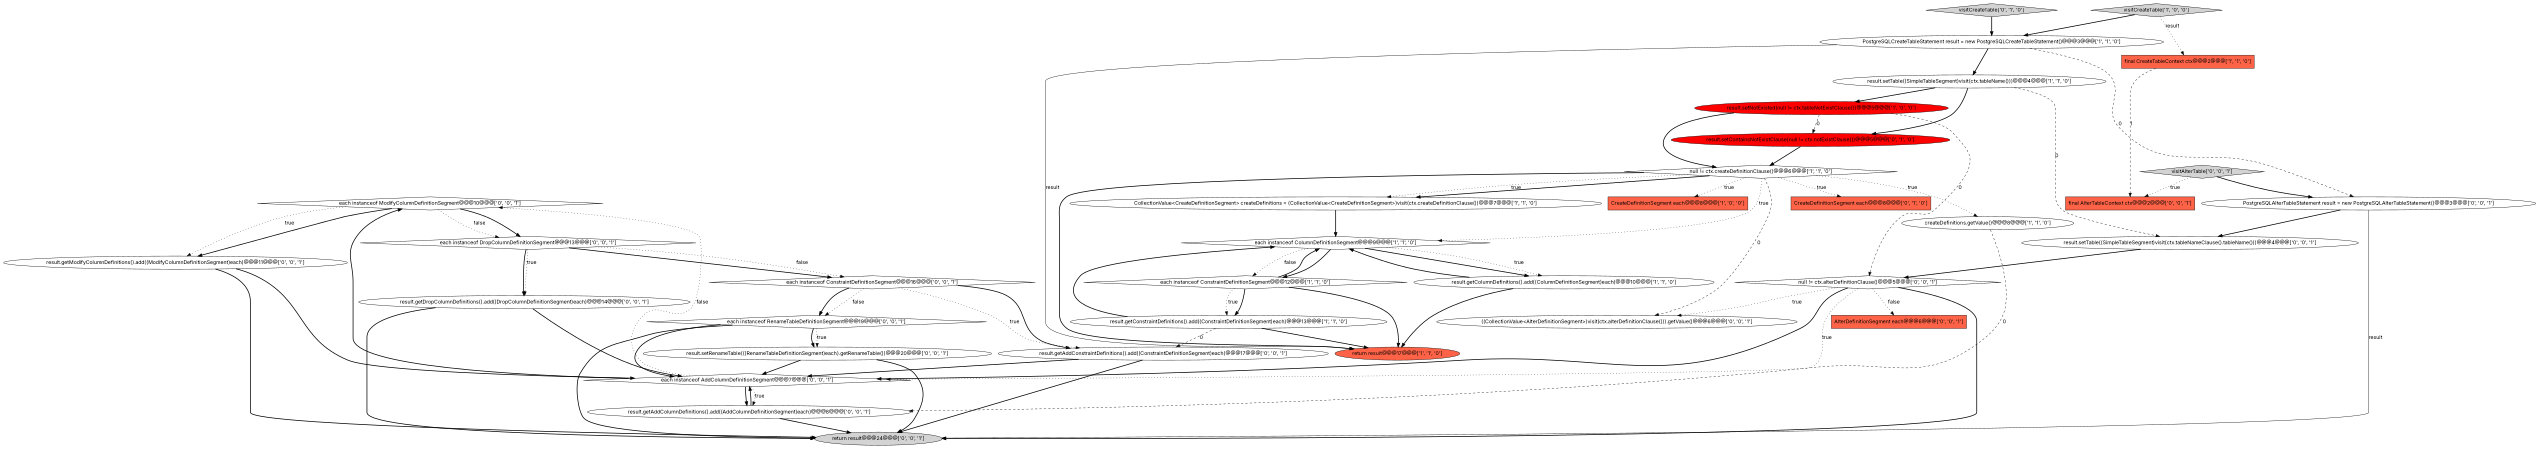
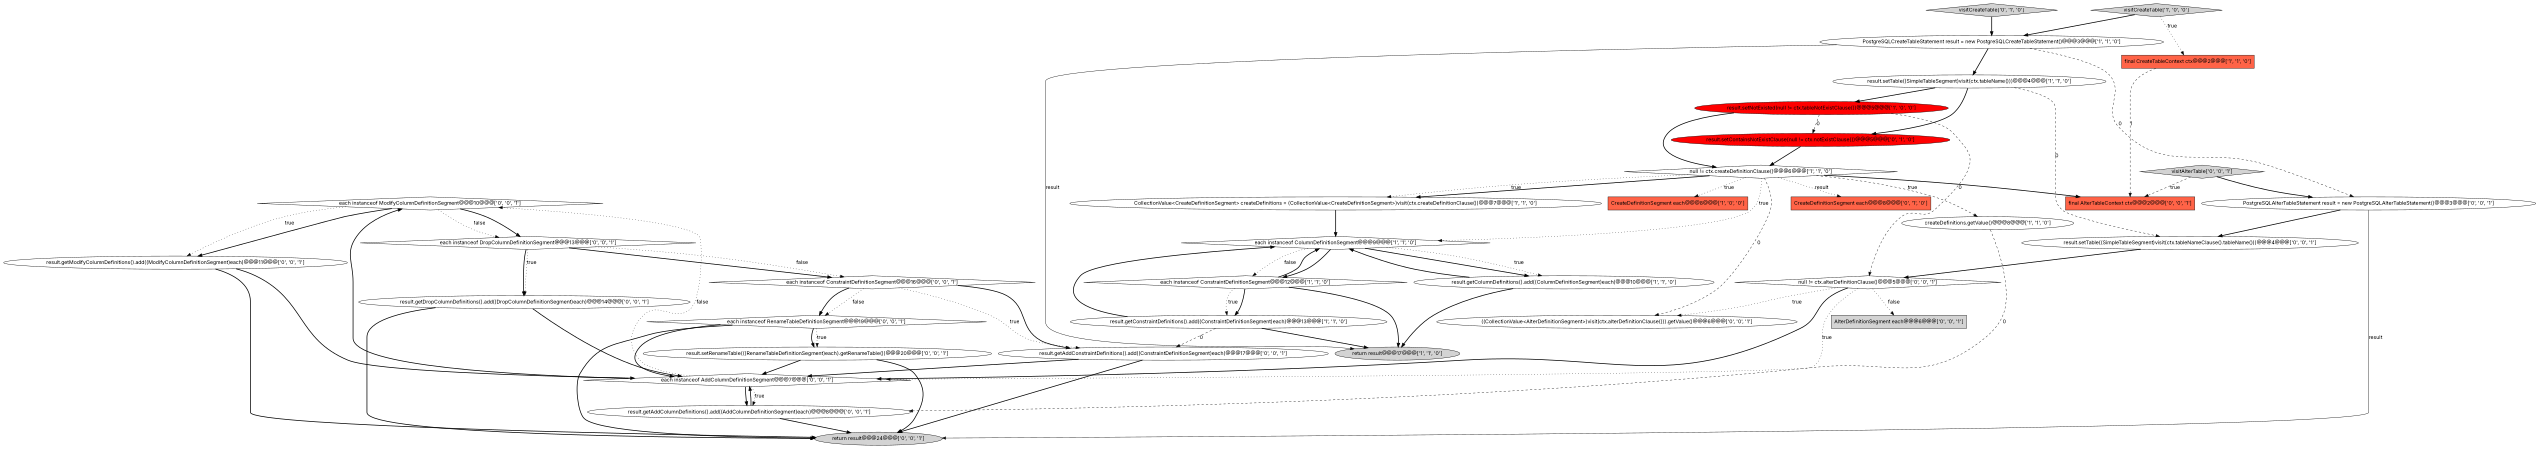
edge "visitCreateTable['1', '0', '0']" -> "final CreateTableContext ctx@@@2@@@['1', '1', '0']": label "result" -> "true"
edge "null != ctx.createDefinitionClause()@@@6@@@['1', '1', '0']" -> "return result@@@17@@@['1', '1', '0']": now "null != ctx.createDefinitionClause()@@@6@@@['1', '1', '0']" -> "final AlterTableContext ctx@@@2@@@['0', '0', '1']"
edge "visitAlterTable['0', '0', '1']" -> "final AlterTableContext ctx@@@2@@@['0', '0', '1']": style dotted -> dashed
edge "null != ctx.createDefinitionClause()@@@6@@@['1', '1', '0']" -> "CreateDefinitionSegment each@@@8@@@['0', '1', '0']": label "true" -> "result"
edge "null != ctx.createDefinitionClause()@@@6@@@['1', '1', '0']" -> "createDefinitions.getValue()@@@8@@@['1', '1', '0']": style dotted -> dashed
node "AlterDefinitionSegment each@@@6@@@['0', '0', '1']": fillcolor tomato -> lightgray
node "return result@@@17@@@['1', '1', '0']": fillcolor tomato -> lightgray
edge "null != ctx.alterDefinitionClause()@@@5@@@['0', '0', '1']" -> "return result@@@24@@@['0', '0', '1']": removed
